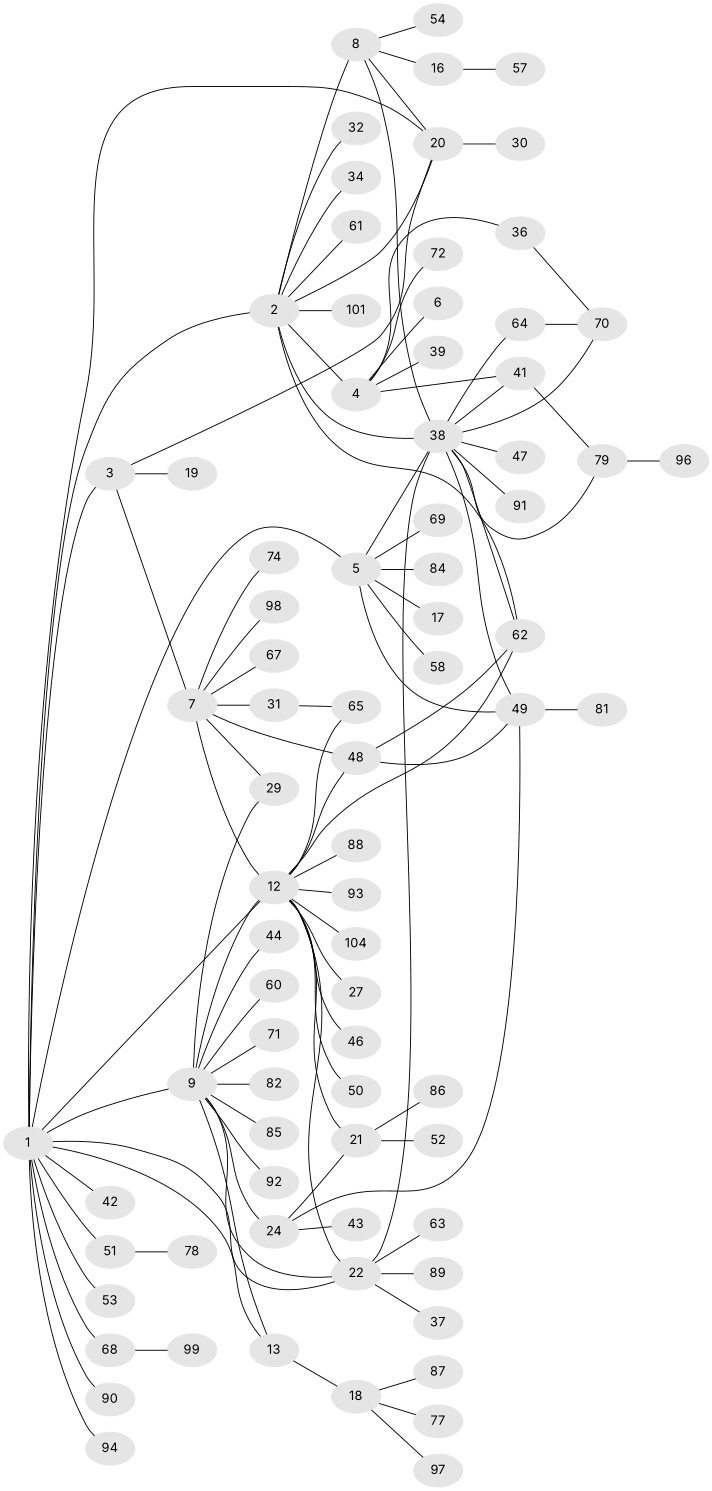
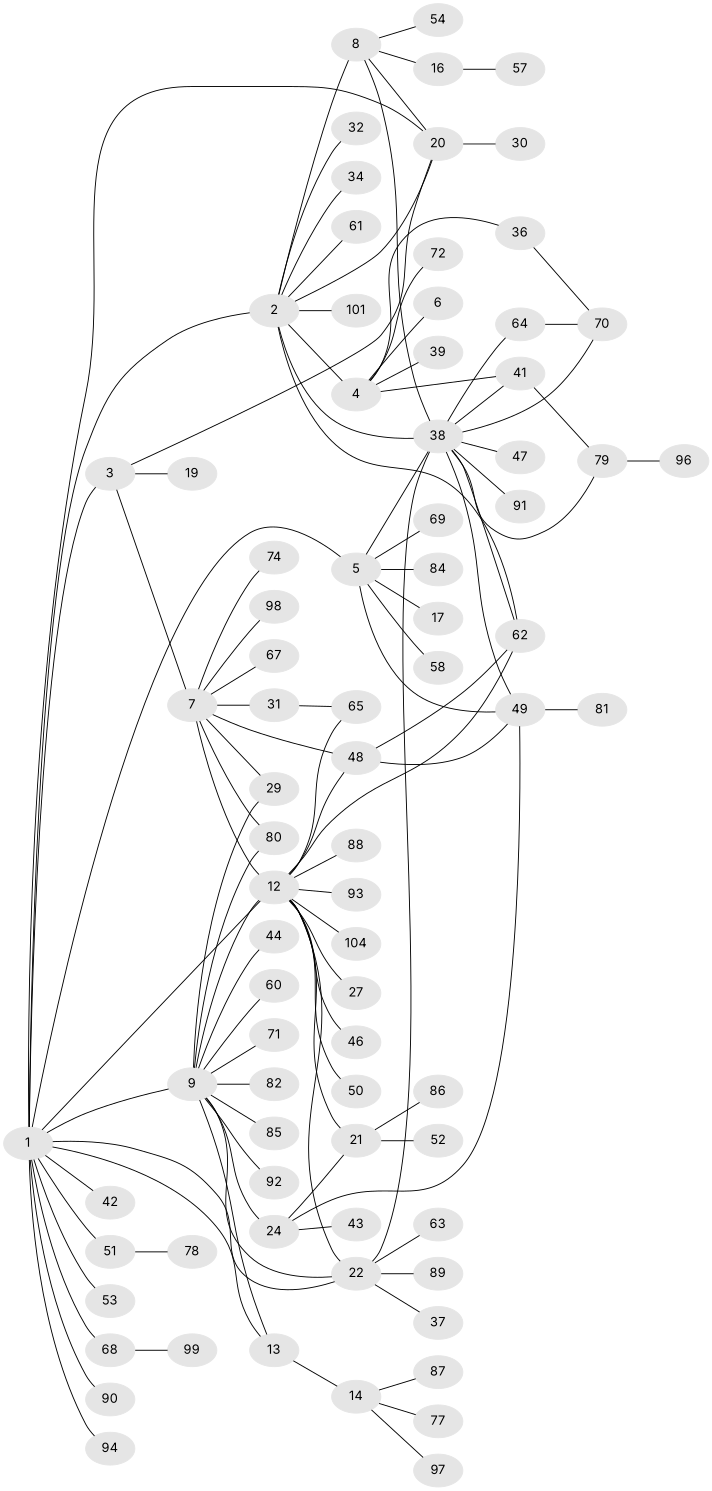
node "80": added
node "18": label "18" -> "14"
